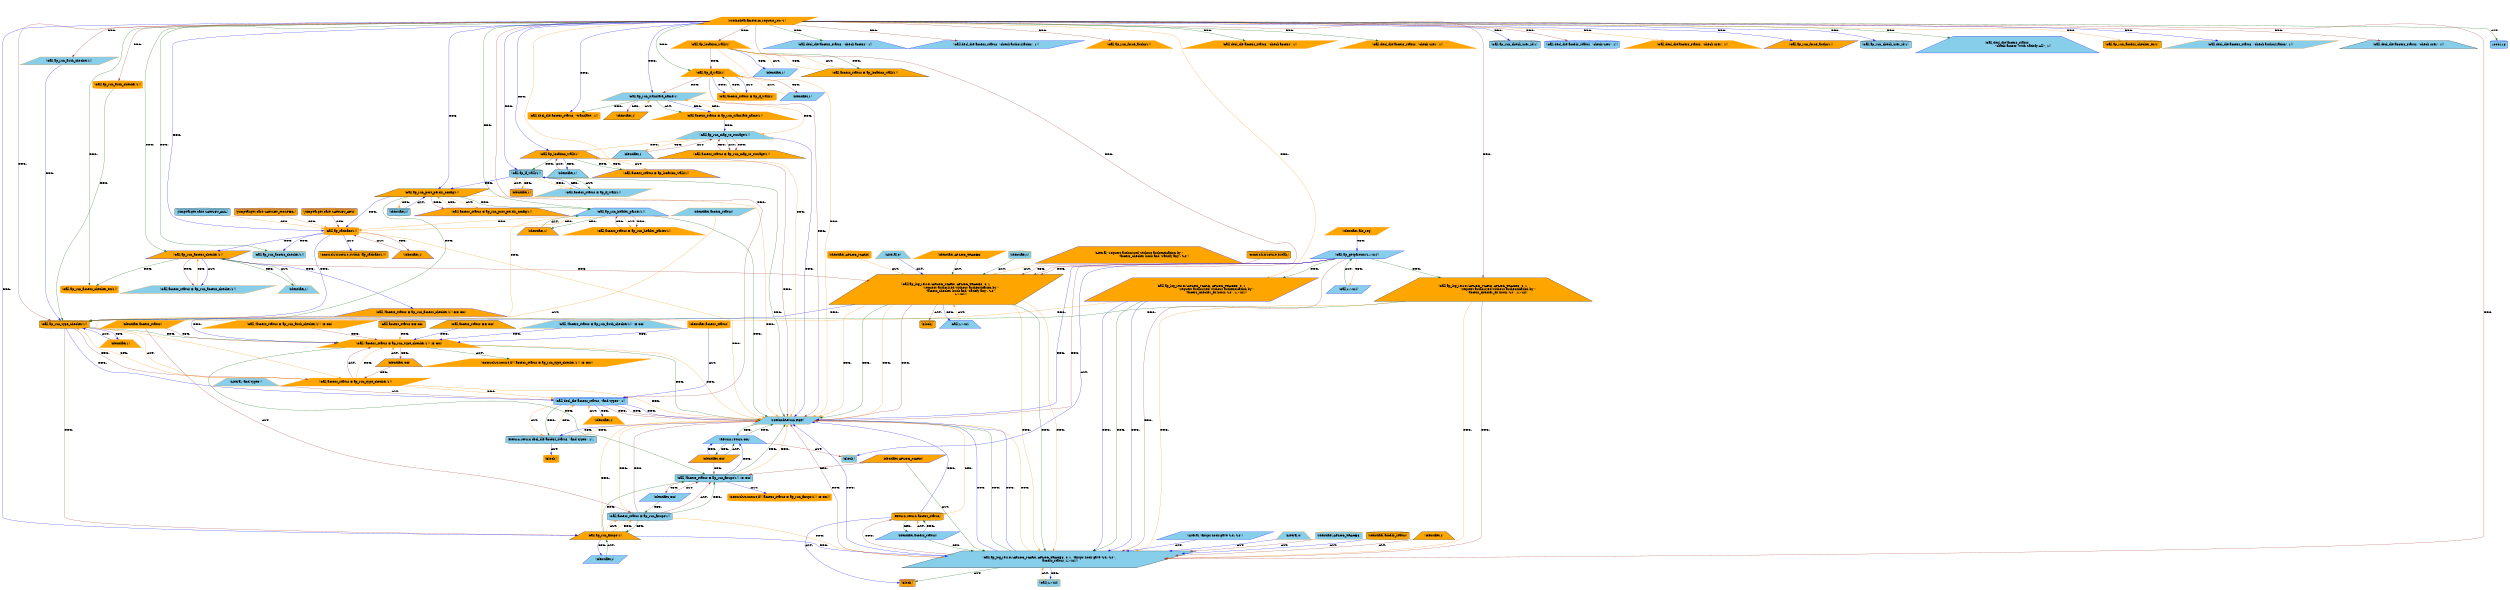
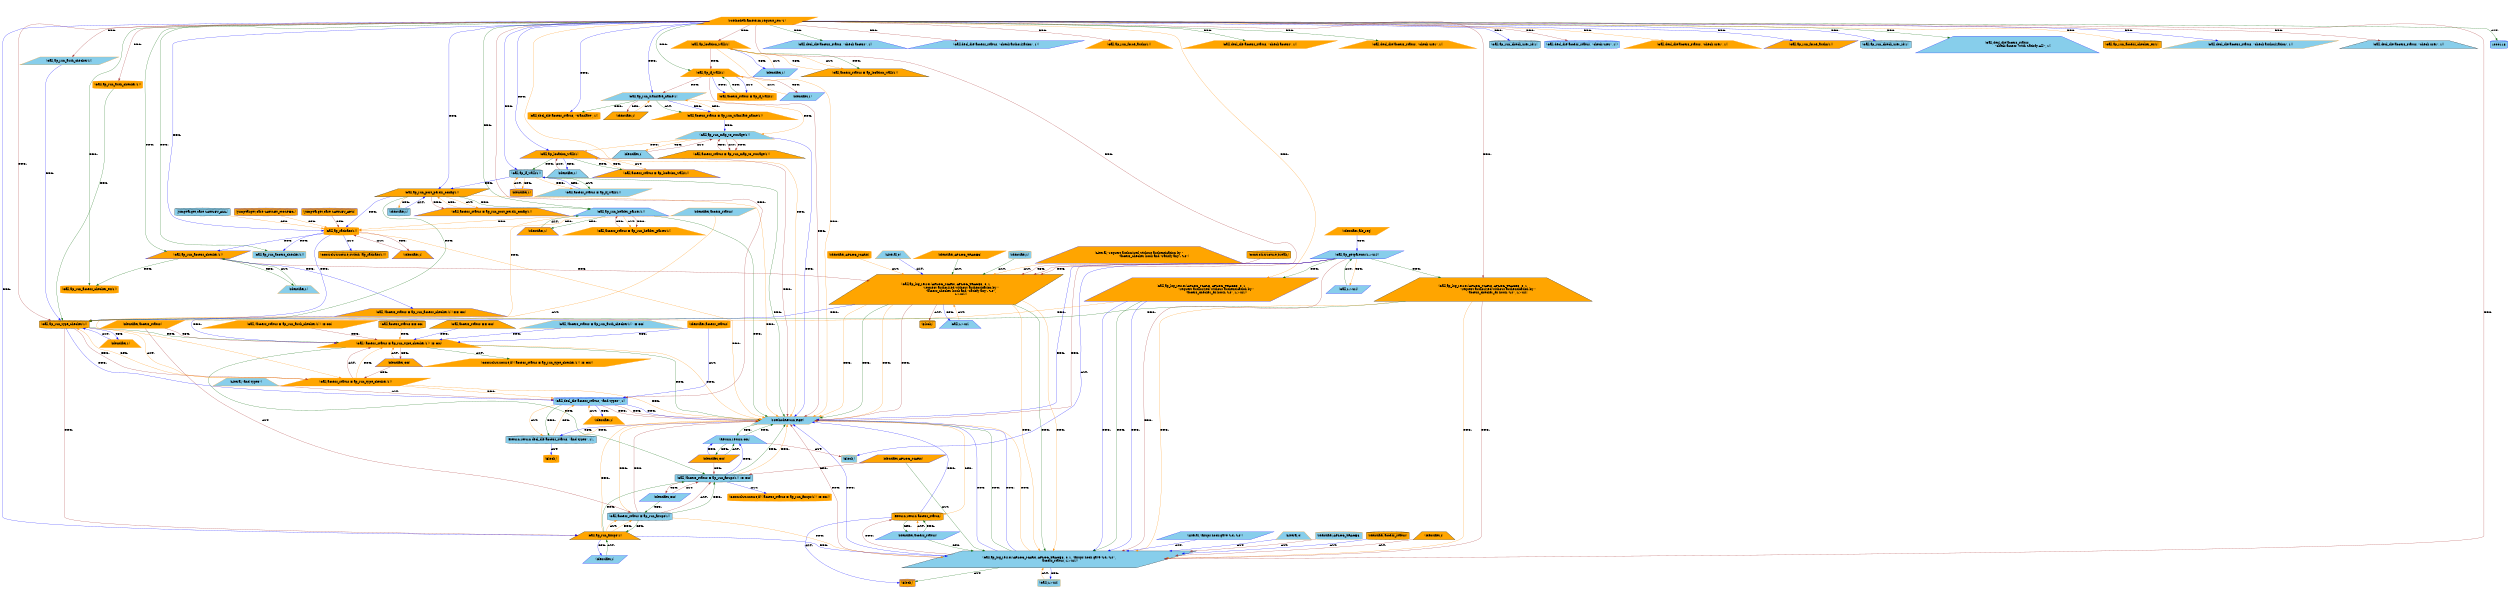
node "(Call,access_status = ap_run_access_checker(r))": removed
